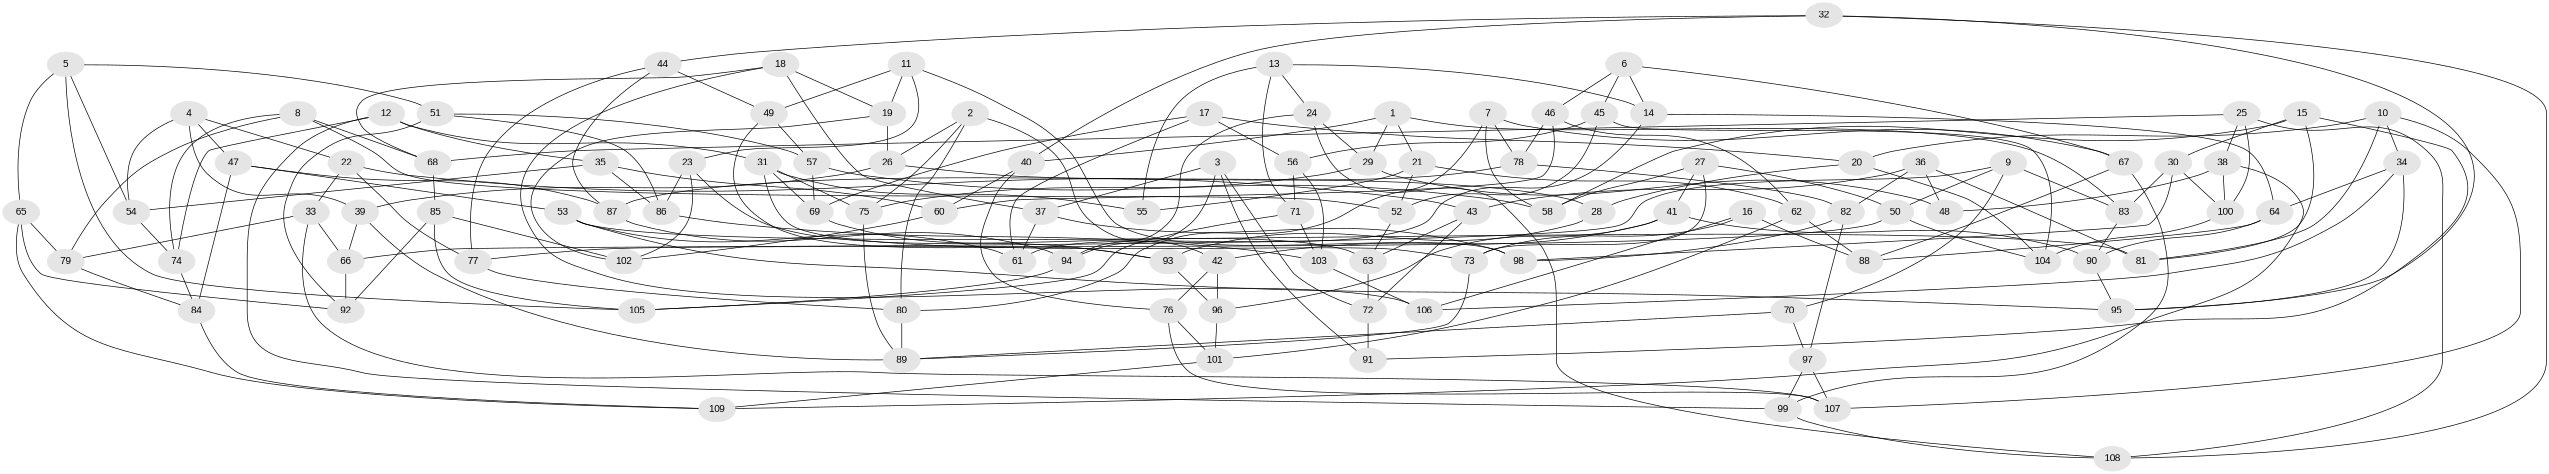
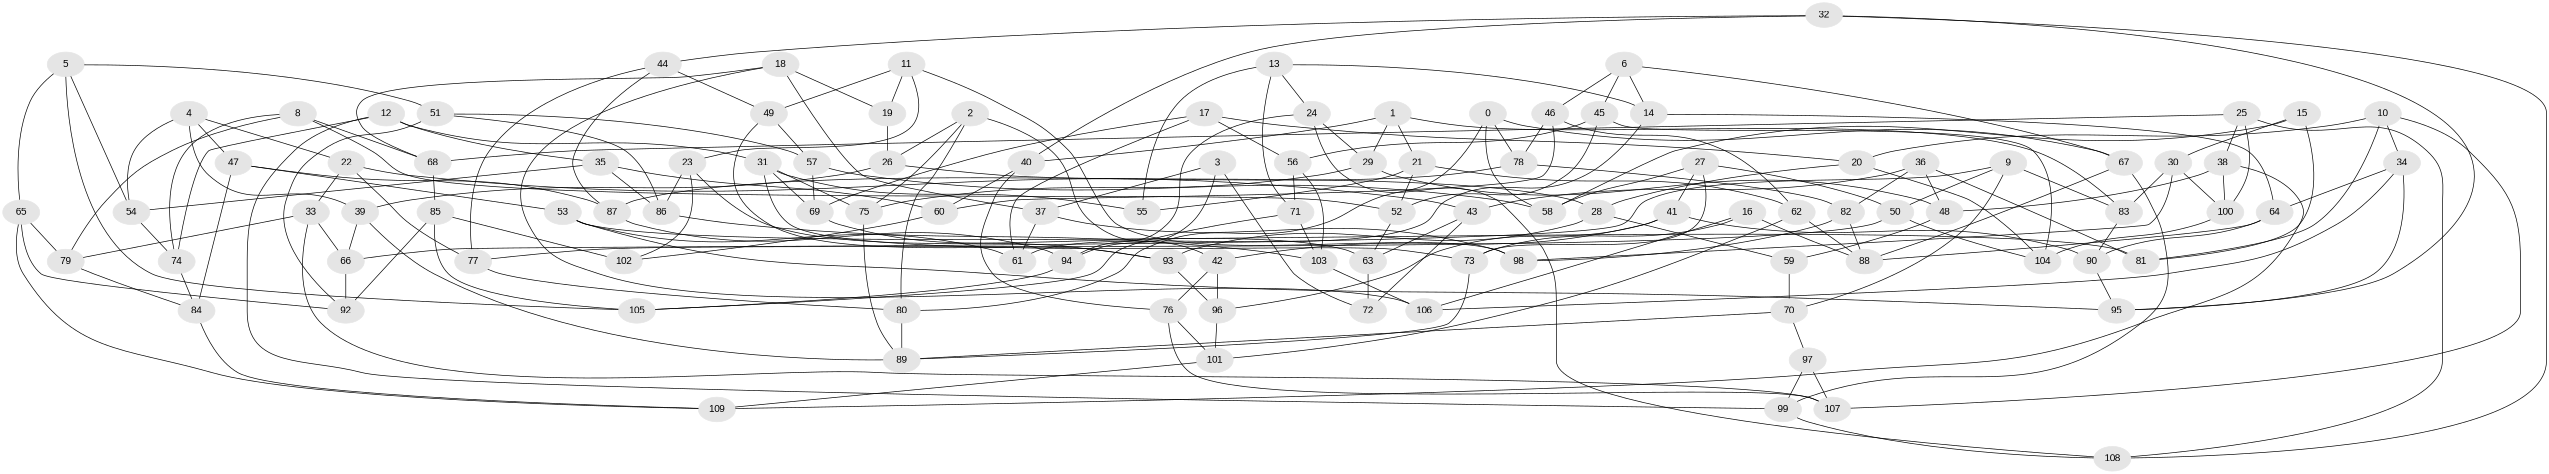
node "7": label "7" -> "0"
edge "19" -- "102": removed
node "59": added
edge "82" -- "97": now "82" -- "88"
node "91": removed
